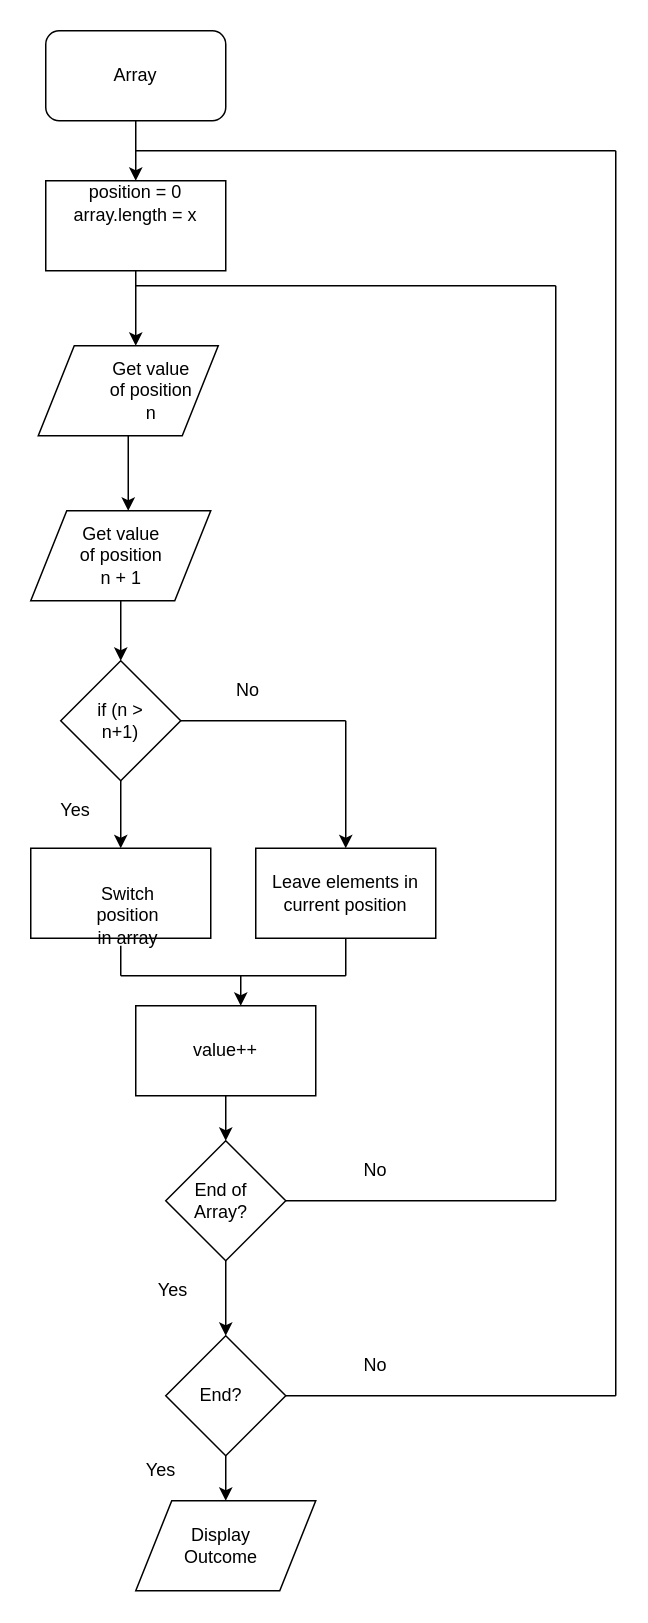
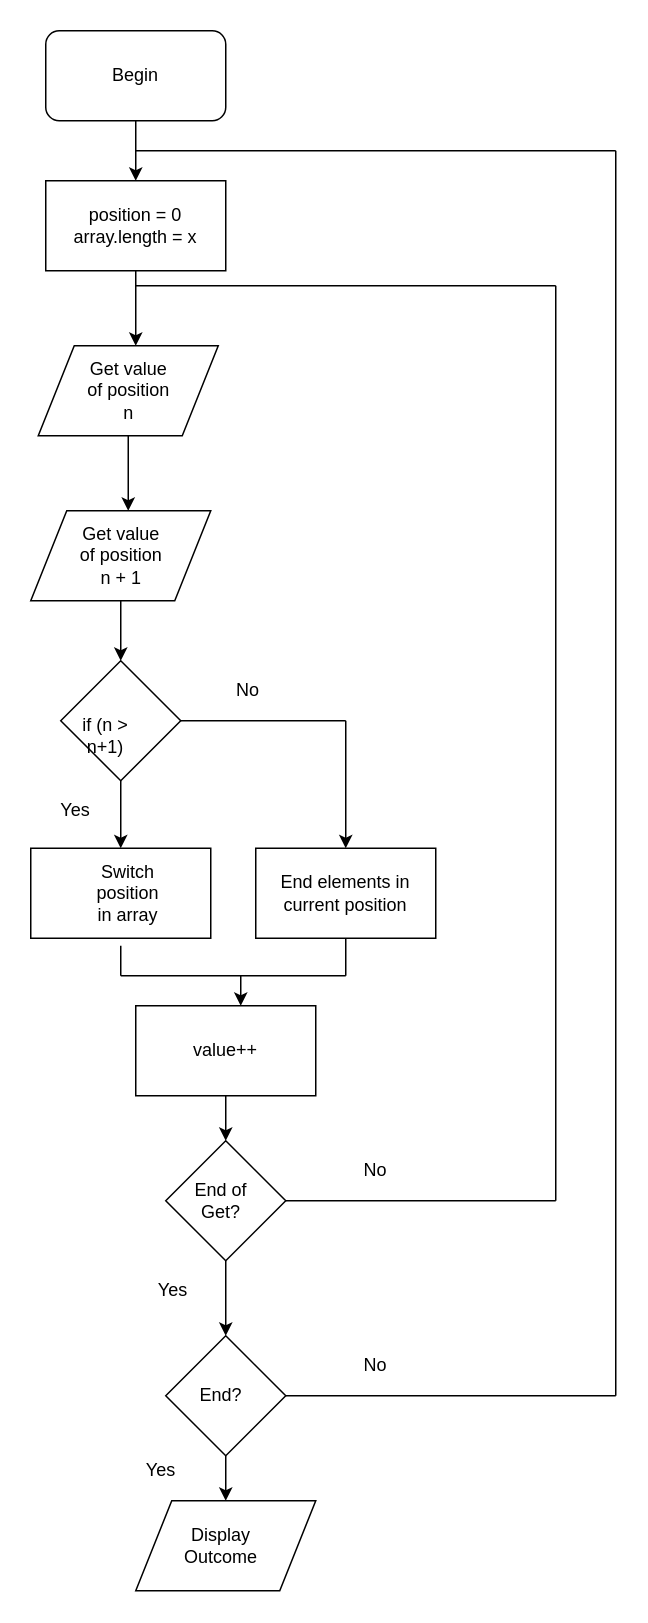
node "Array": label "Array" -> "Begin"
node "position = 0 array.length = x": moved (136, 203) -> (136, 226)
node "Get value of position n": moved (151, 391) -> (128, 391)
node "if (n > n+1)": moved (121, 721) -> (106, 736)
node "Leave elements in current position": label "Leave elements in current position" -> "End elements in current position"
node "Switch position in array": moved (128, 916) -> (128, 893)
node "End of Array?": label "End of Array?" -> "End of Get?"
